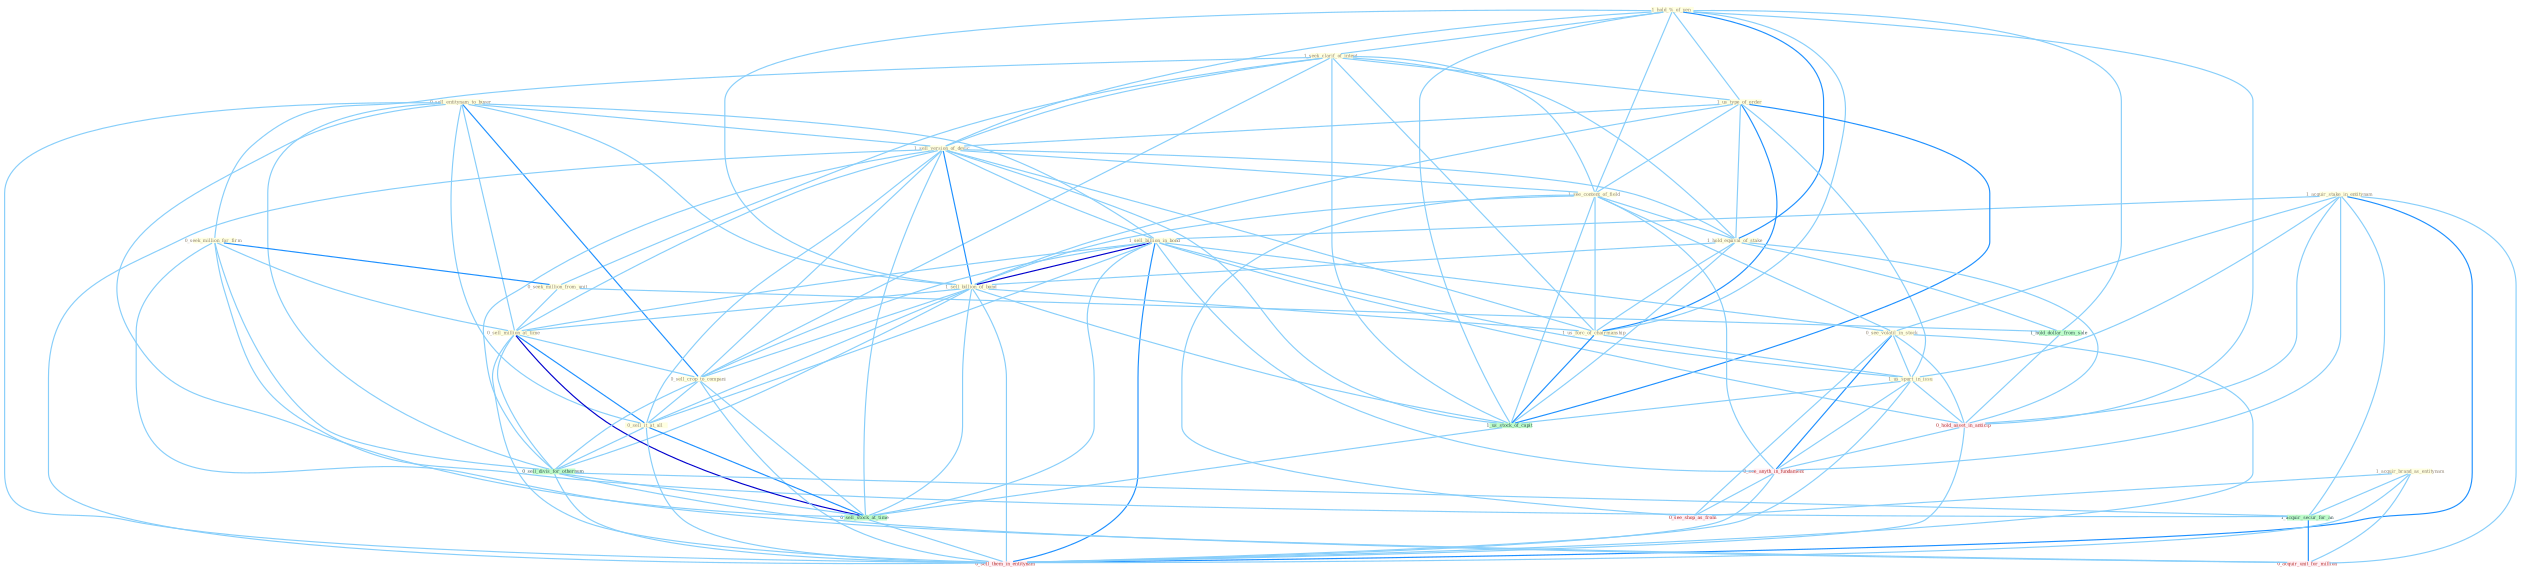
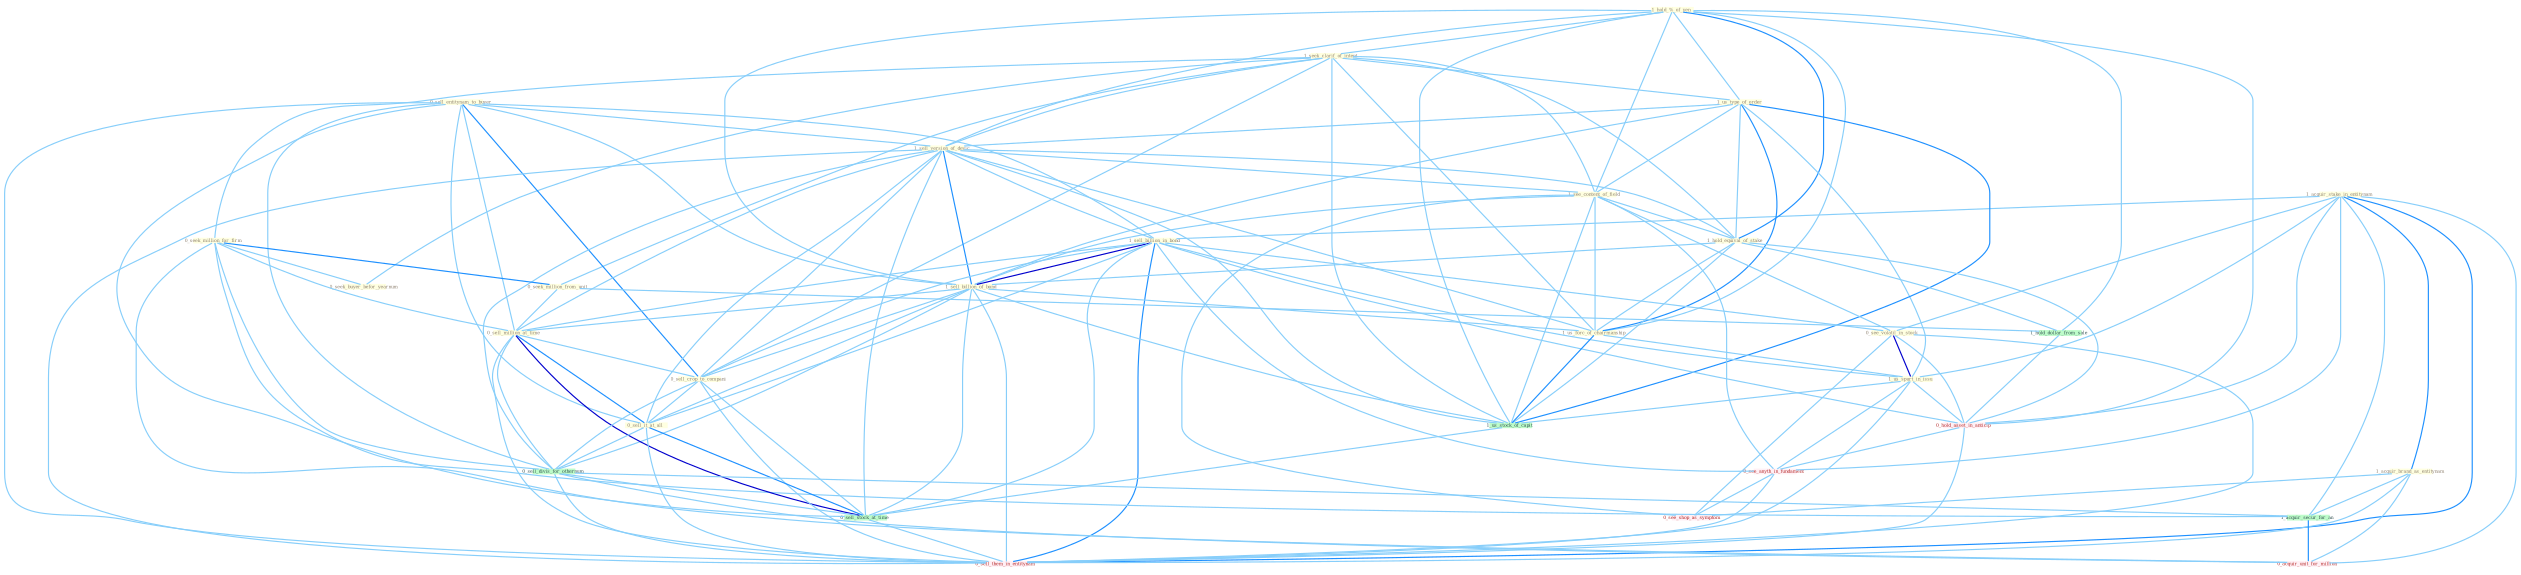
node "0_seek_buyer_befor_yearnum": added
edge "1_acquir_stake_in_entitynam" -- "1_acquir_brand_as_entitynam": added
edge "0_see_volatil_in_stock" -- "1_us_spurt_in_issu": color #87cefa -> #0000cd
edge "0_see_volatil_in_stock" -- "0_see_anyth_in_fundament": removed
node "0_see_shop_as_from": label "0_see_shop_as_from" -> "0_see_shop_as_symptom"
